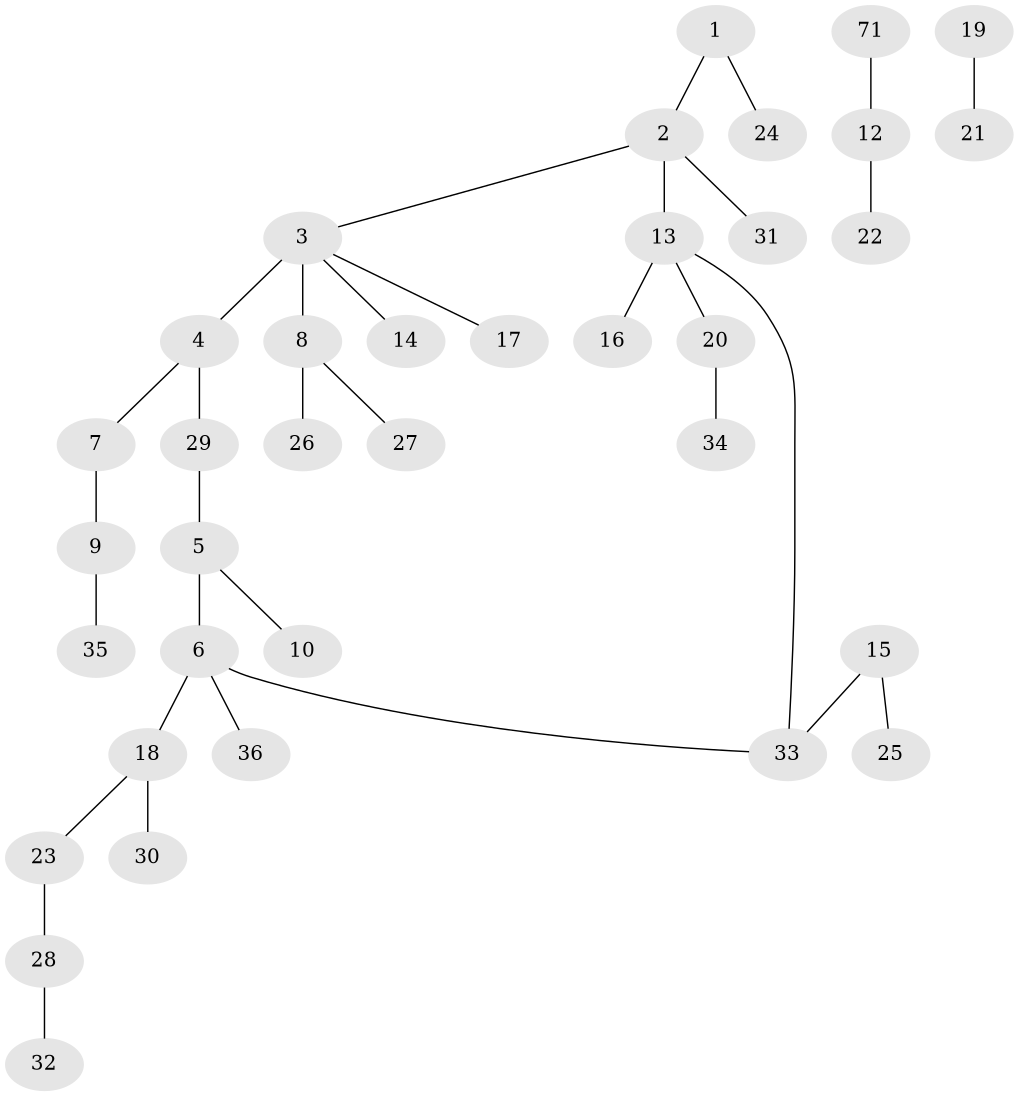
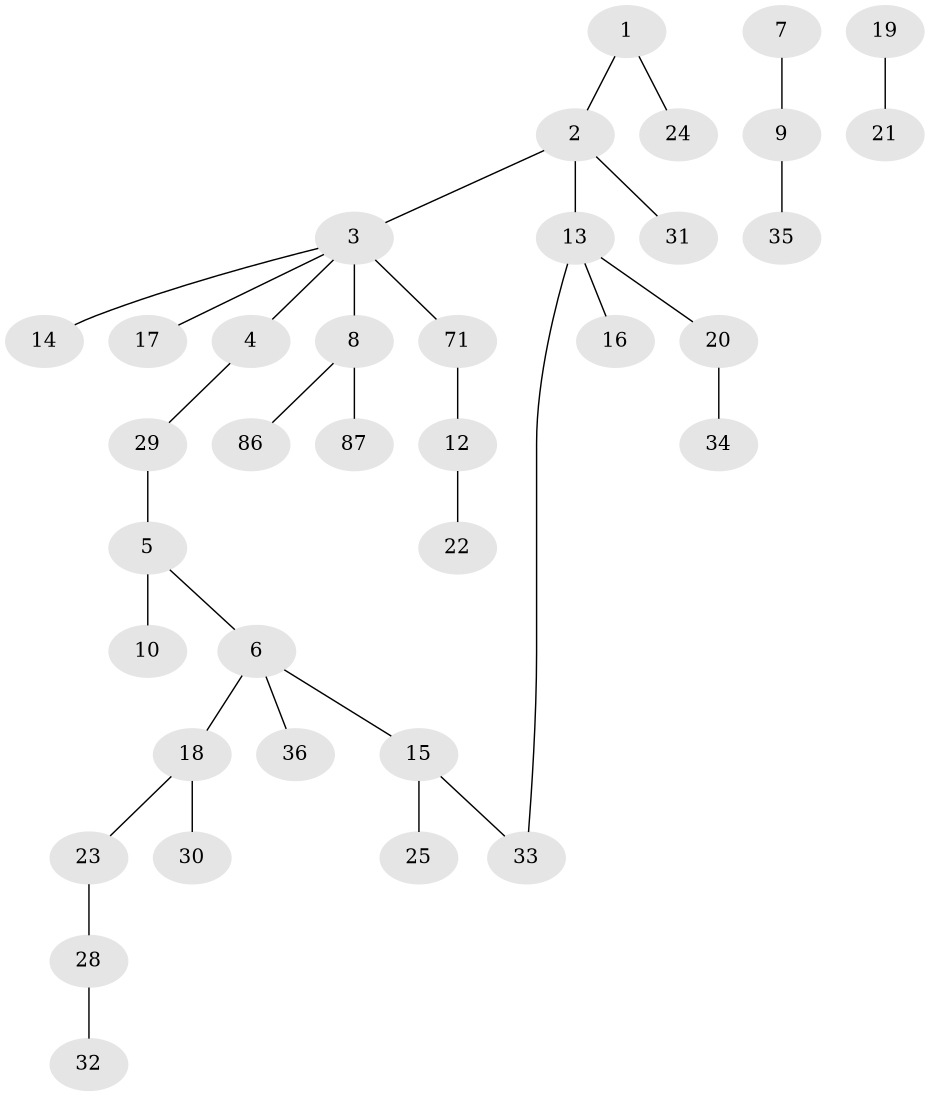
edge "3" -- "71": added
edge "4" -- "7": removed
node "26": label "26" -> "86"
node "27": label "27" -> "87"
edge "6" -- "33": now "6" -- "15"
